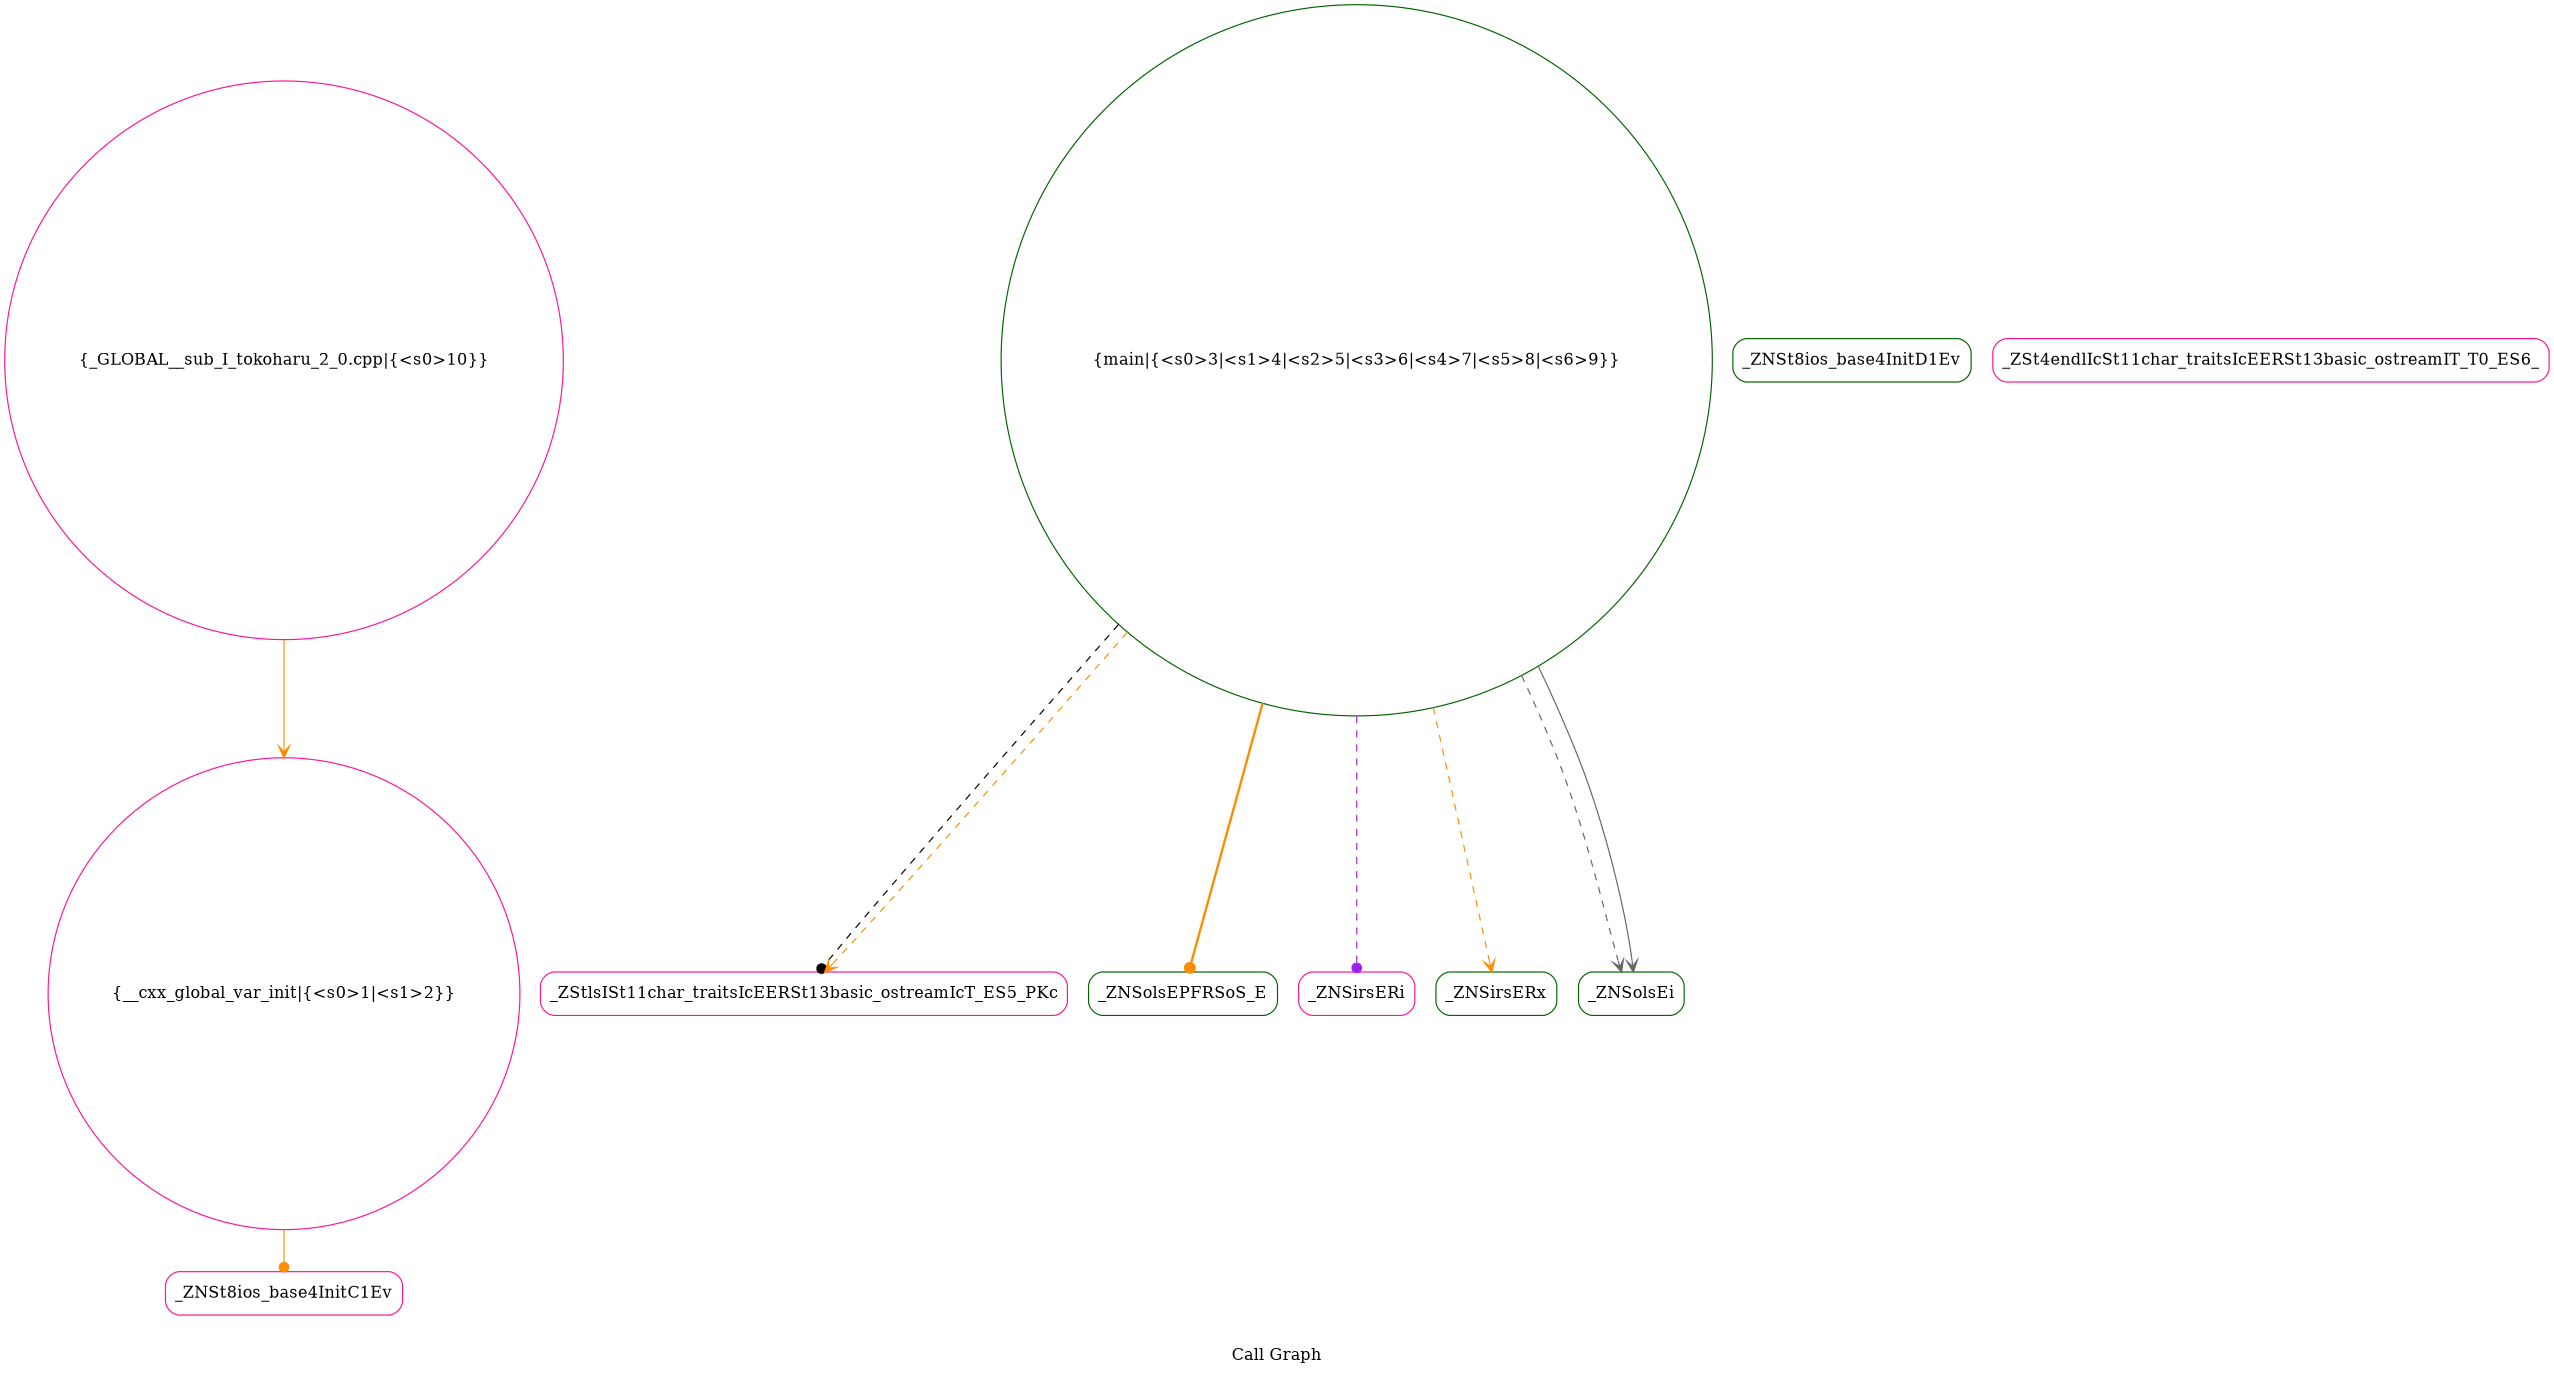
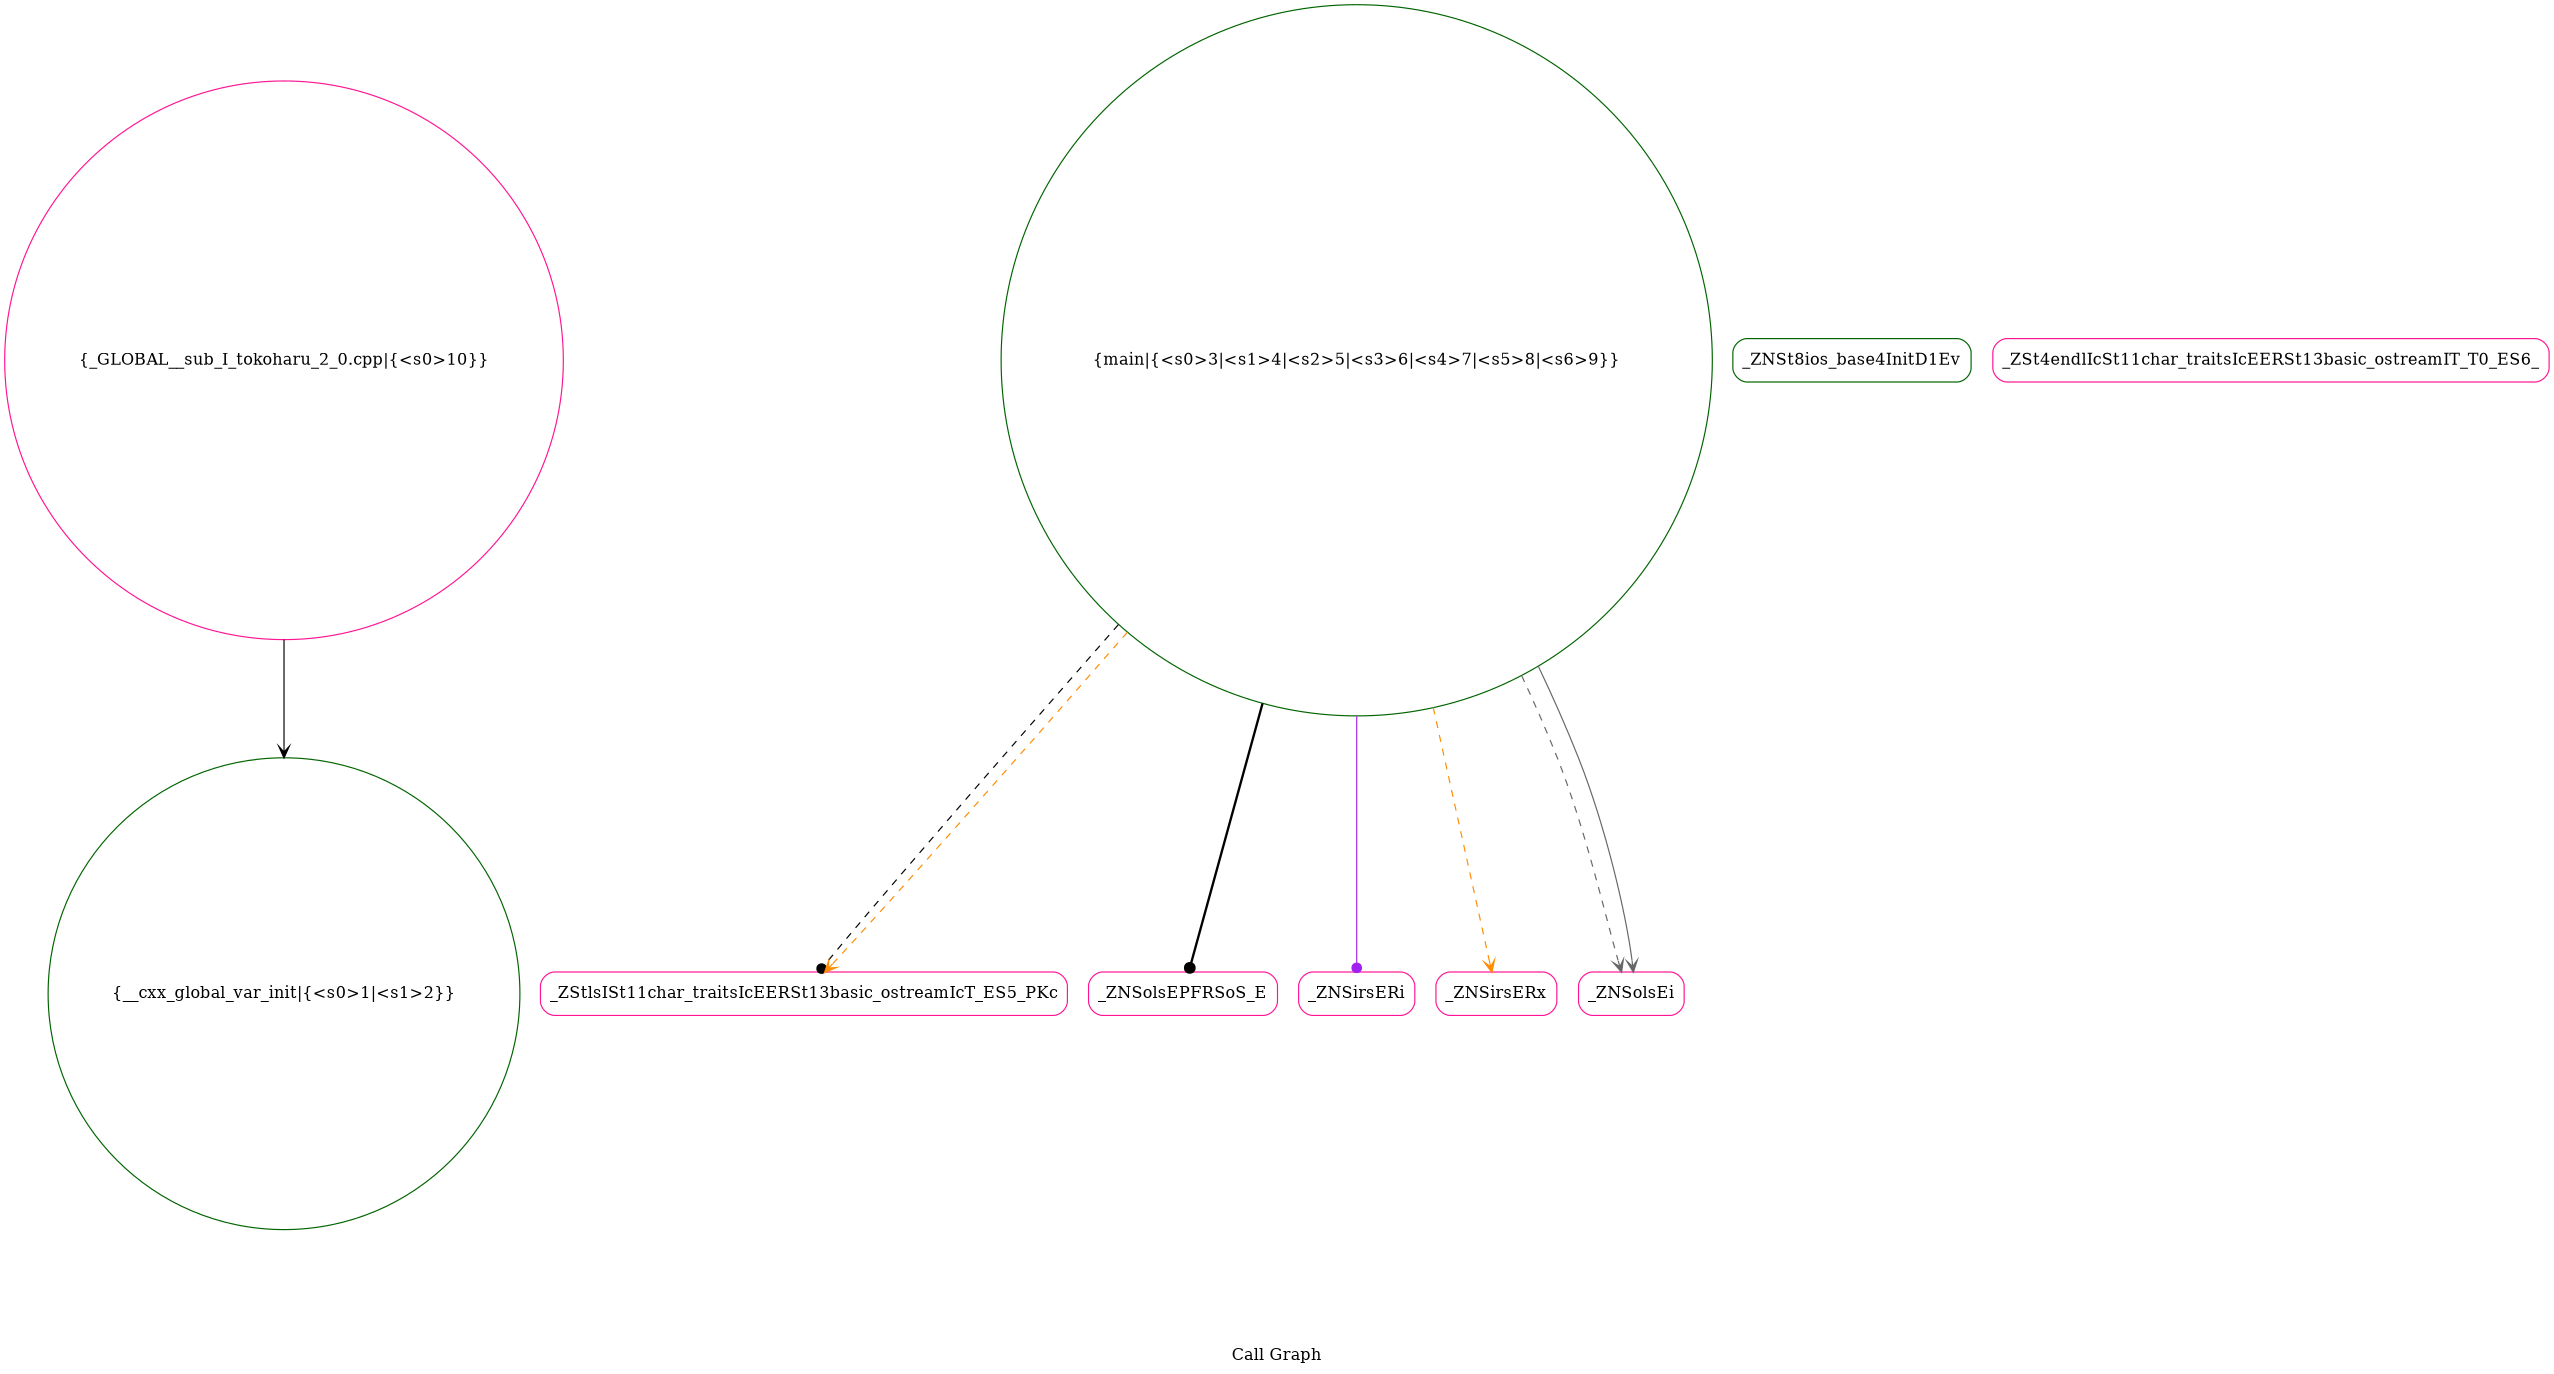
edge "{_GLOBAL__sub_I_tokoharu_2_0.cpp|{<s0>10}}" -> "{__cxx_global_var_init|{<s0>1|<s1>2}}": color darkorange -> black
edge "{main|{<s0>3|<s1>4|<s2>5|<s3>6|<s4>7|<s5>8|<s6>9}}" -> "_ZNSolsEPFRSoS_E": color darkorange -> black
edge "{main|{<s0>3|<s1>4|<s2>5|<s3>6|<s4>7|<s5>8|<s6>9}}" -> "_ZNSirsERi": style dashed -> solid
node "{__cxx_global_var_init|{<s0>1|<s1>2}}": color deeppink -> darkgreen
node "_ZNSolsEPFRSoS_E": color darkgreen -> deeppink
node "_ZNSirsERx": color darkgreen -> deeppink
node "_ZNSolsEi": color darkgreen -> deeppink
node "_ZNSt8ios_base4InitC1Ev": removed
